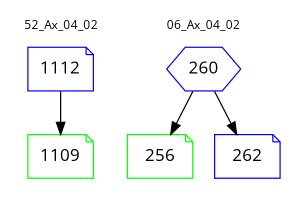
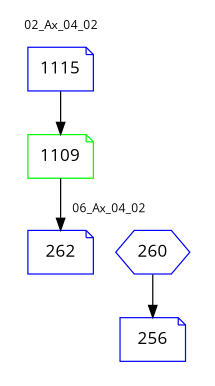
cluster "52_Ax_04_02": label "52_Ax_04_02" -> "02_Ax_04_02"
node "1112": label "1112" -> "1115"
edge "260" -> "262": now "1109" -> "262"
node "256": color green -> blue
